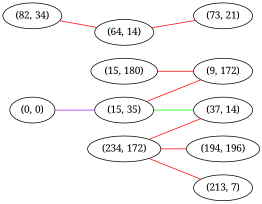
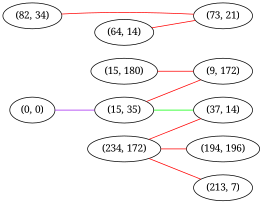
edge "(82, 34)" -- "(64, 14)": now "(82, 34)" -- "(73, 21)"
